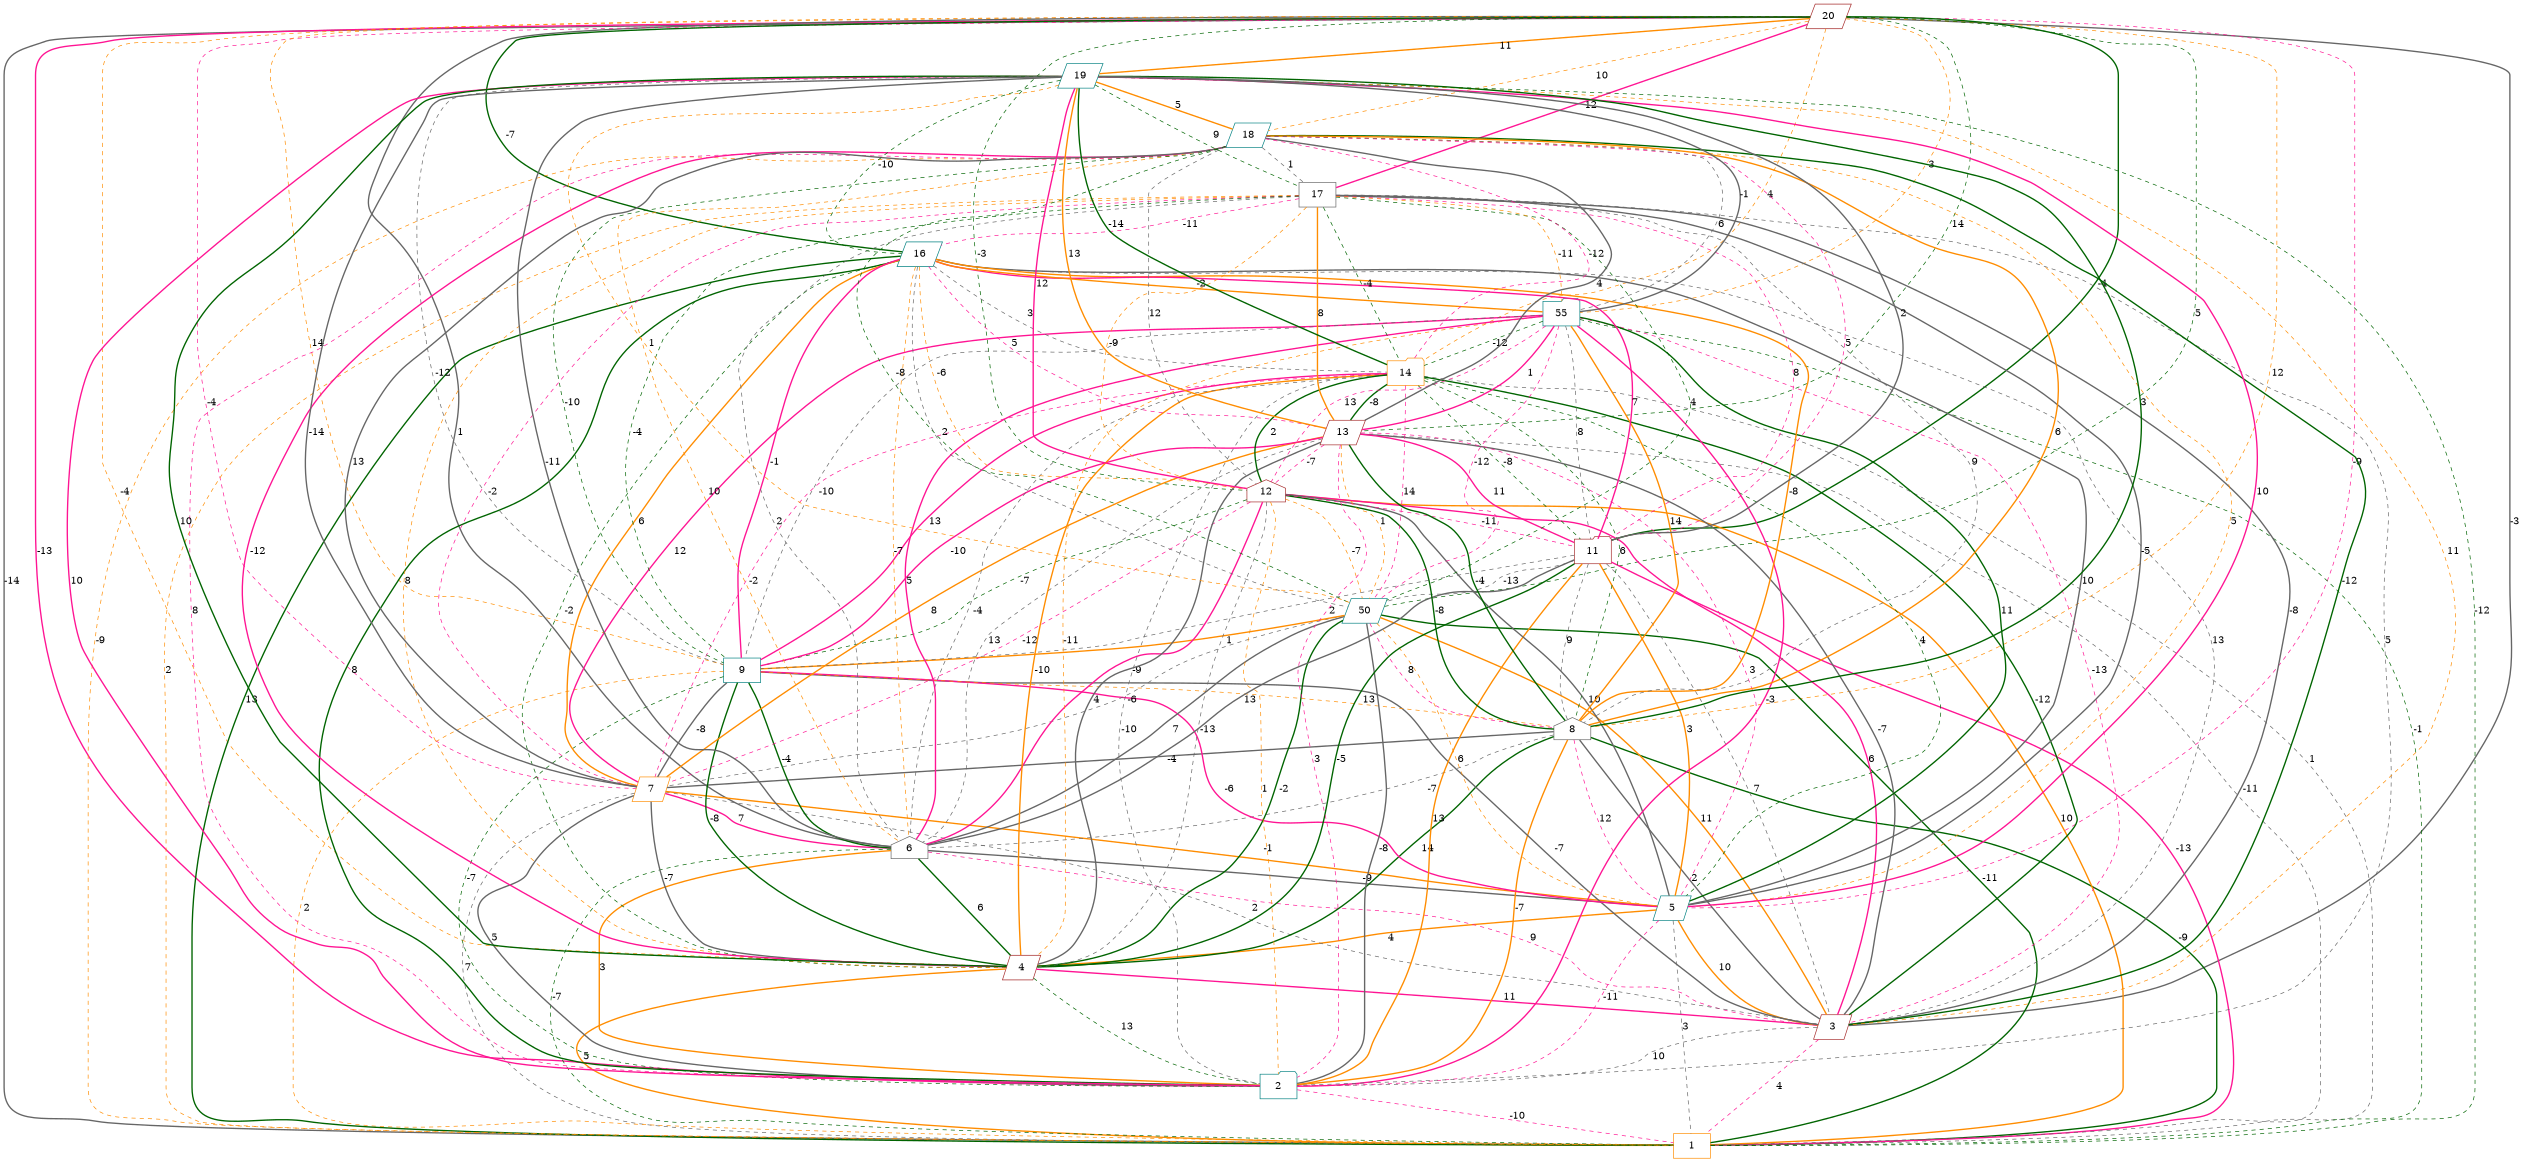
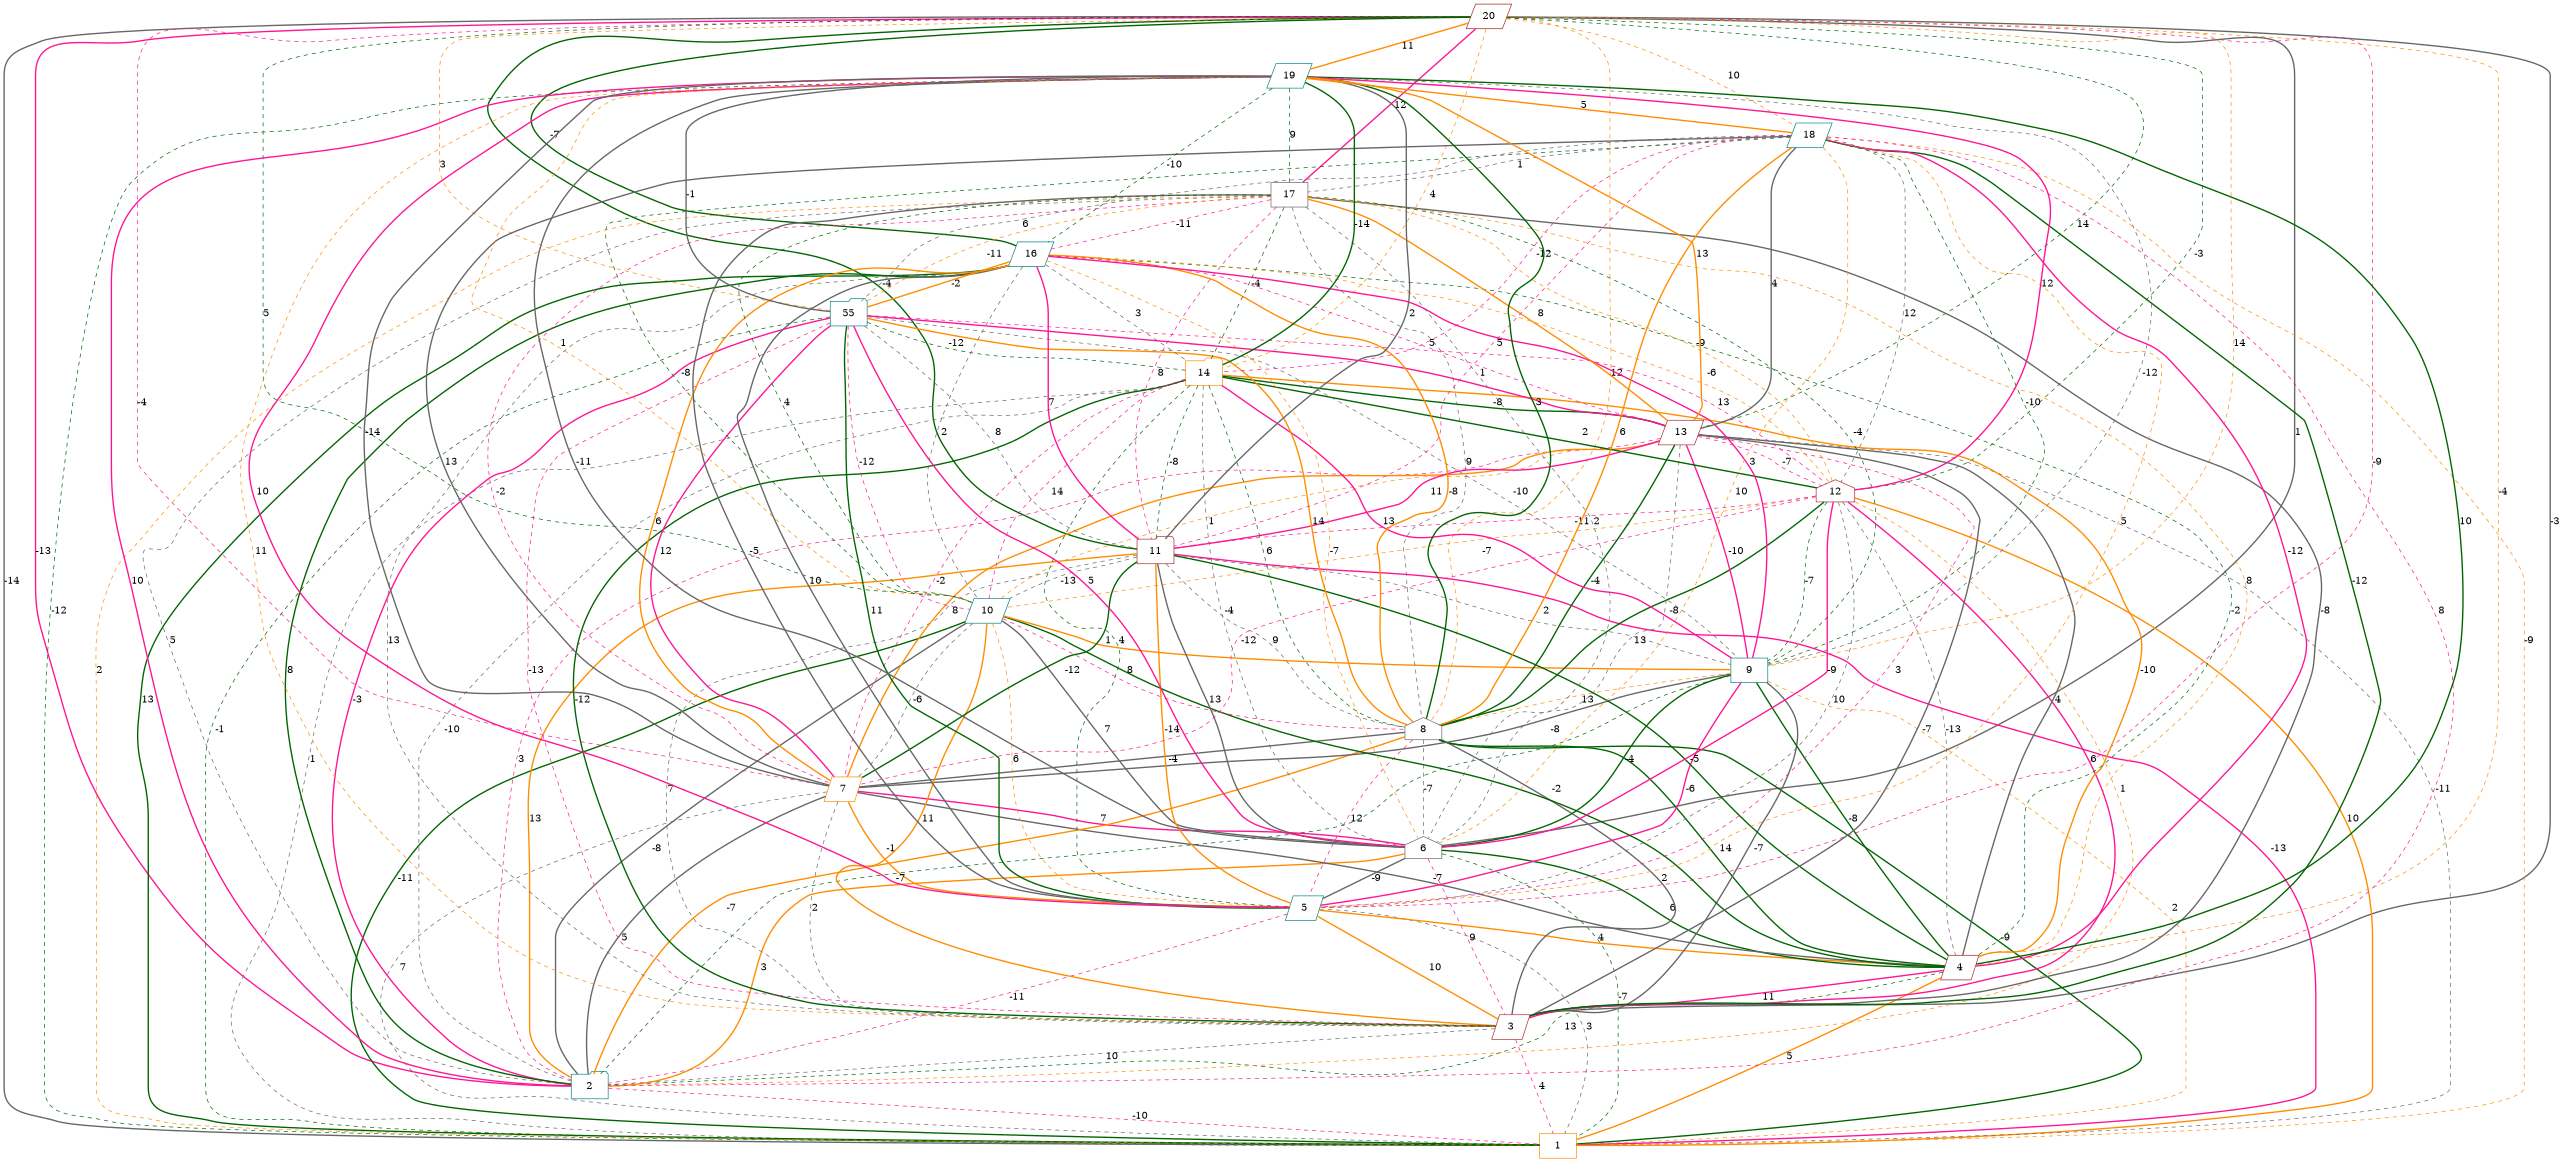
edge "55" -- "4": removed, label "-11"
edge "16" -- "9": label "-1" -> "3"
node "50": label "50" -> "10"
edge "12" -- "5": style bold -> dashed
edge "11" -- "7": added, label "-12"
edge "11" -- "5": label "3" -> "-14"
